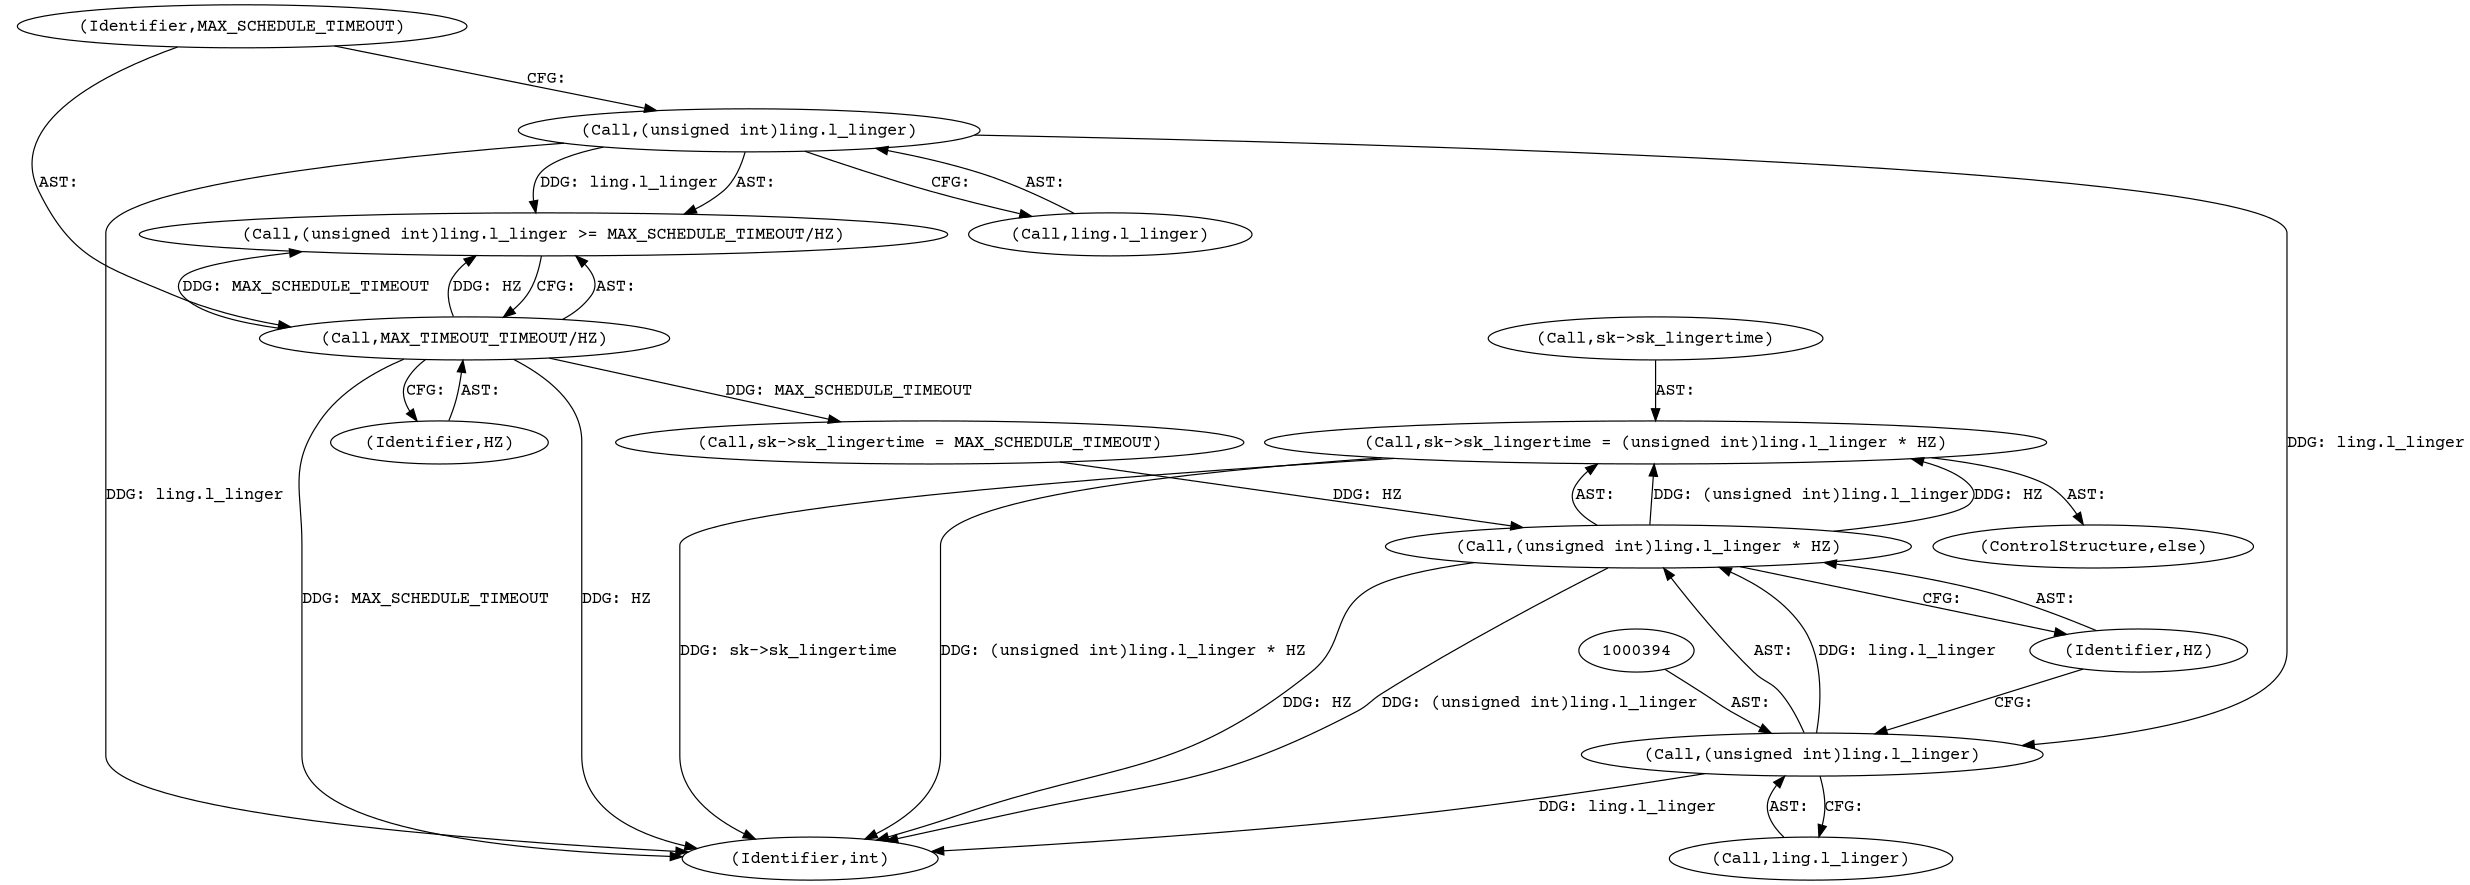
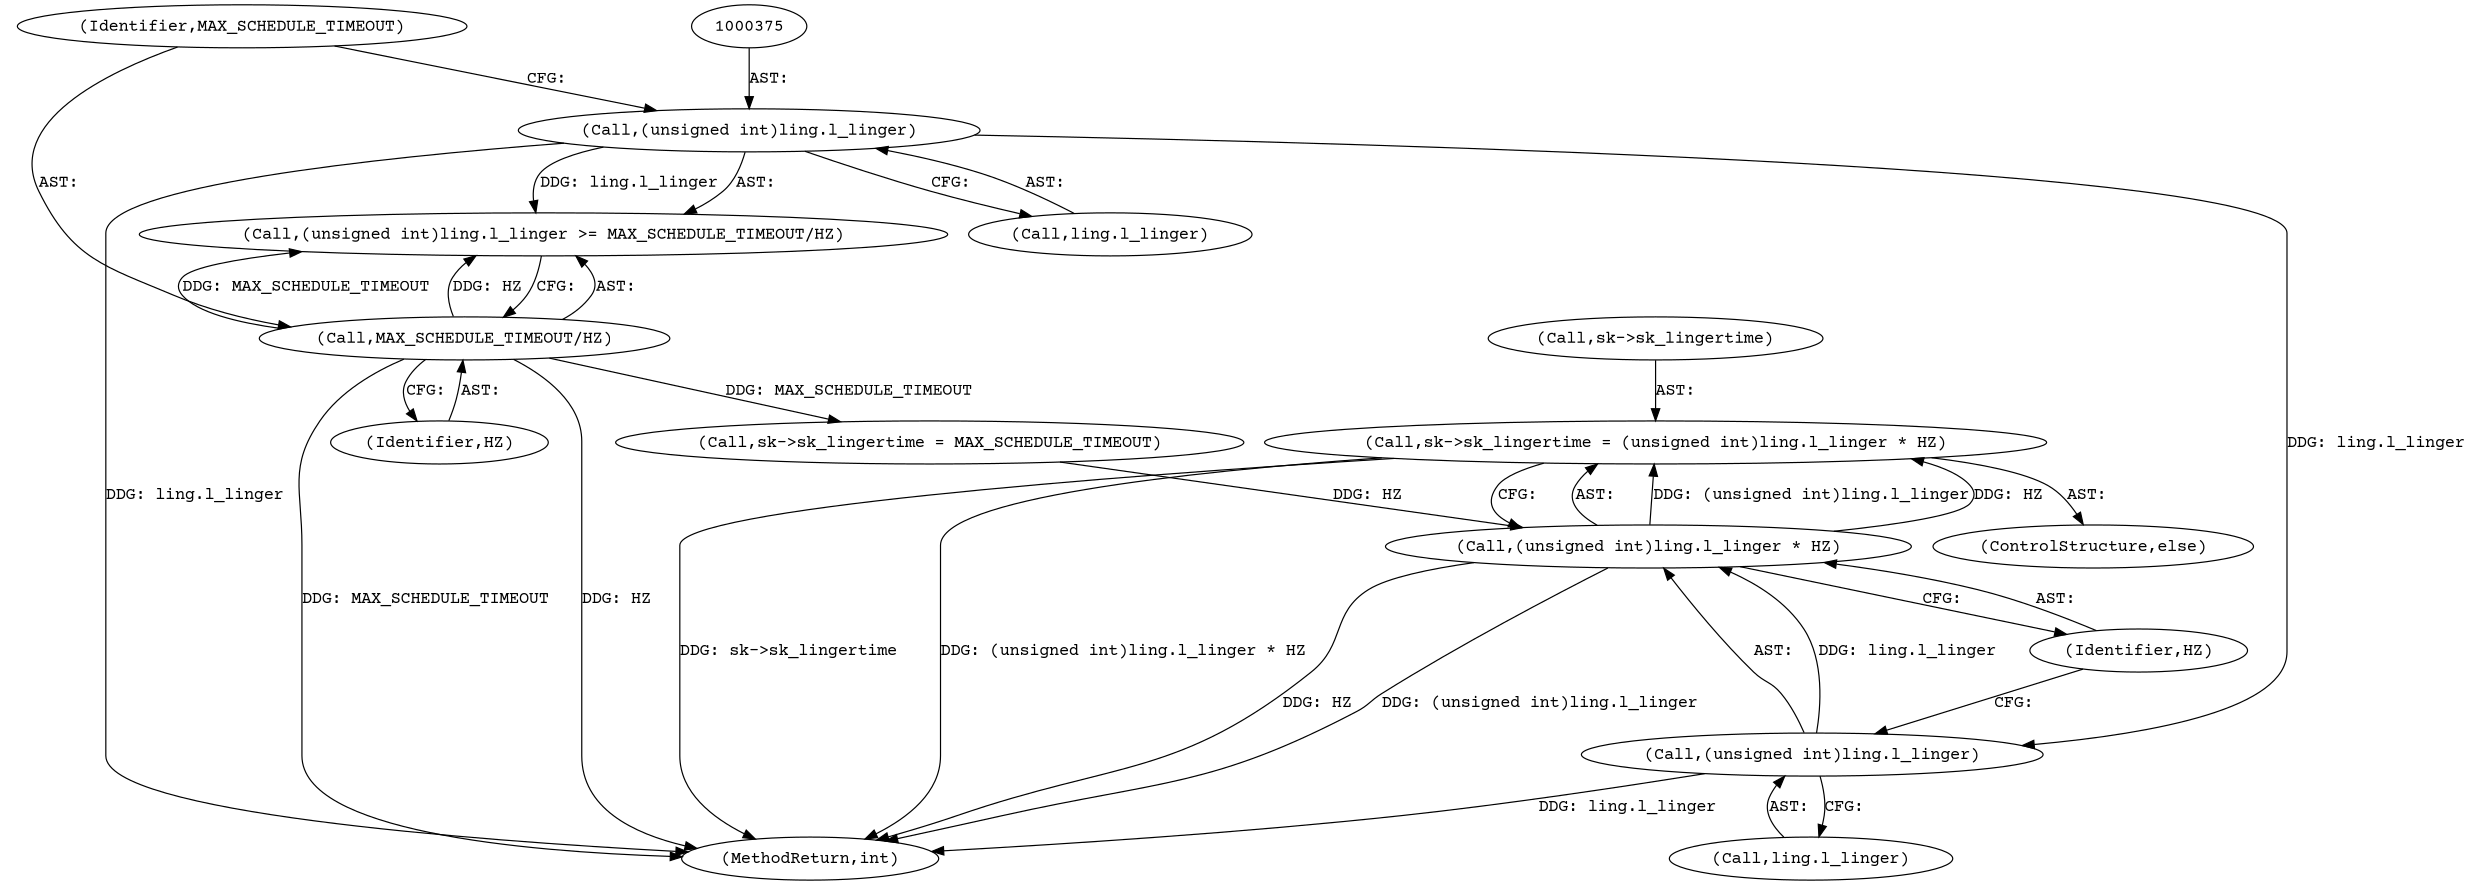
node "1000375": added
node "(Call,MAX_TIMEOUT_TIMEOUT/HZ)": label "(Call,MAX_TIMEOUT_TIMEOUT/HZ)" -> "(Call,MAX_SCHEDULE_TIMEOUT/HZ)"
edge "(Call,sk->sk_lingertime = (unsigned int)ling.l_linger * HZ)" -> "(Call,(unsigned int)ling.l_linger * HZ)": added, label "CFG:"
node "1000394": removed
node "(Identifier,int)": label "(Identifier,int)" -> "(MethodReturn,int)"
